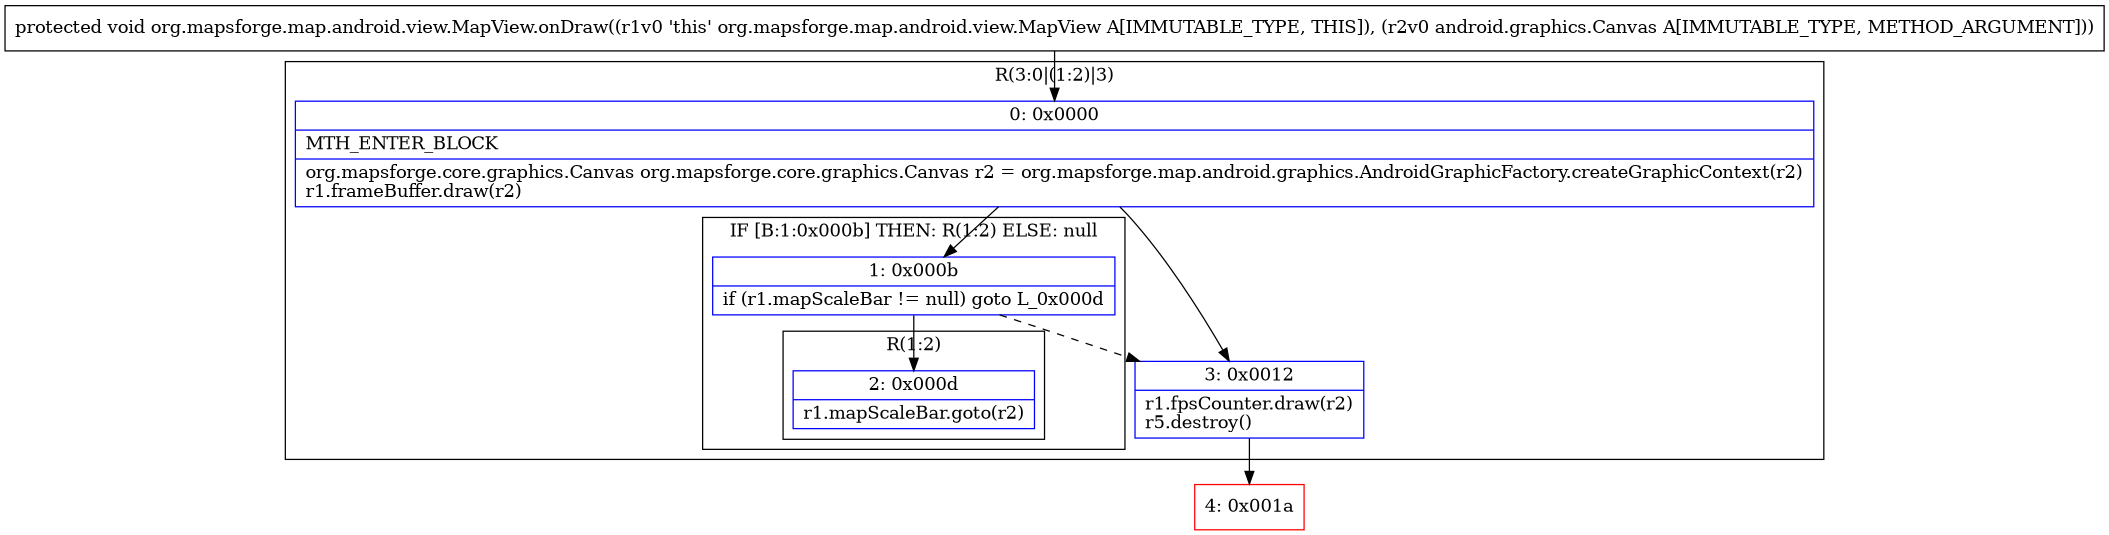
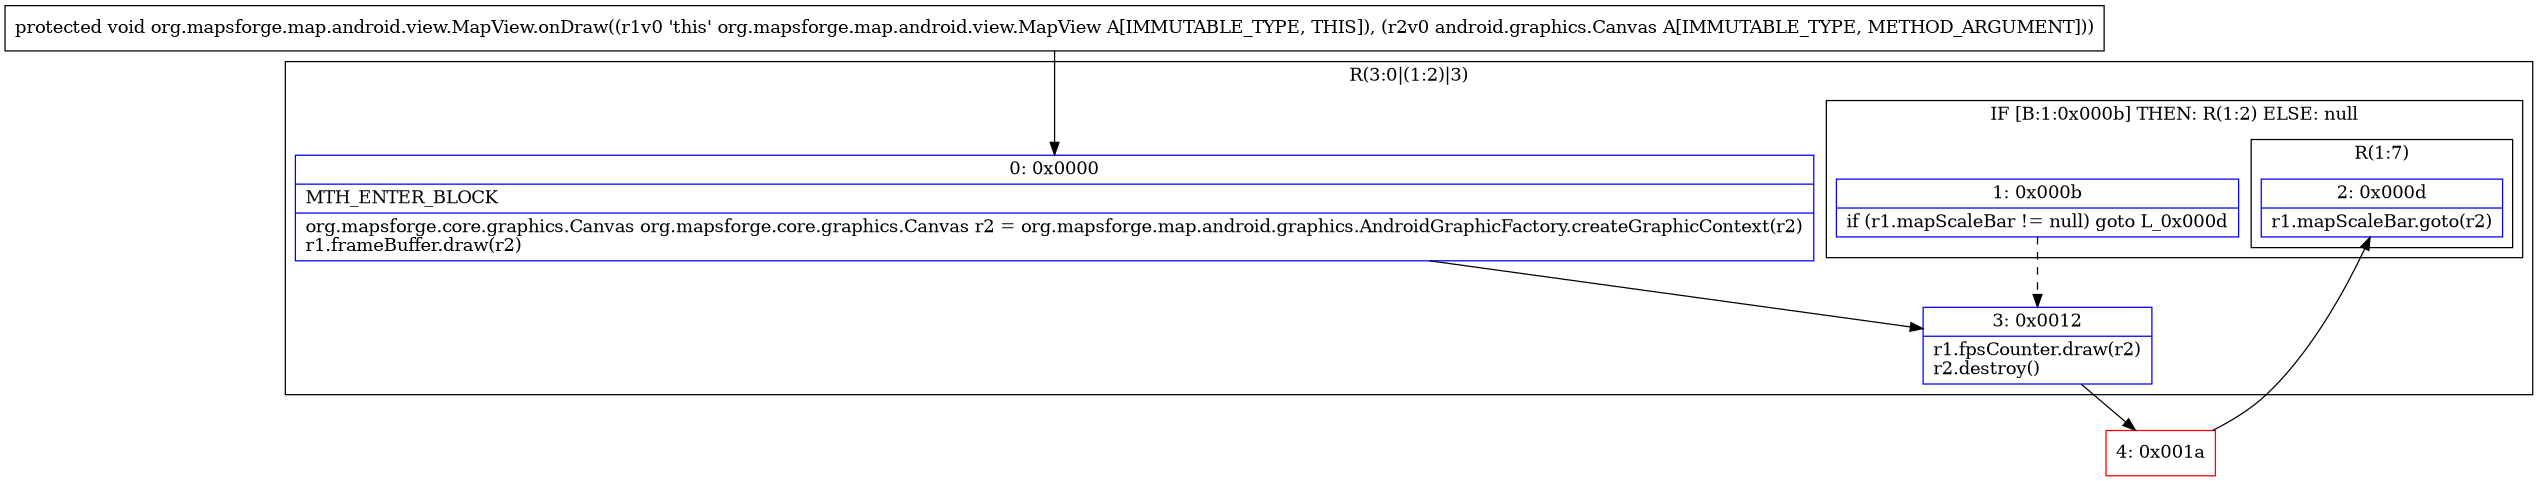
edge "0: 0x0000" -> "1: 0x000b": removed
edge "1: 0x000b" -> "2: 0x000d": now "4: 0x001a" -> "2: 0x000d"
cluster "R(1:2)": label "R(1:2)" -> "R(1:7)"
node "3: 0x0012": text "r5.destroy()" -> "r2.destroy()"
